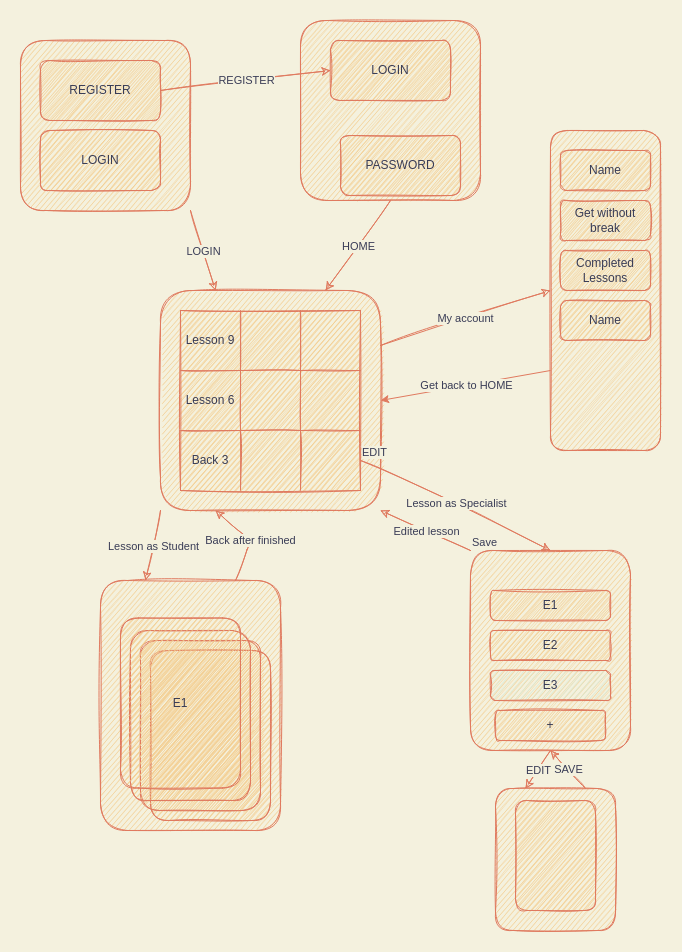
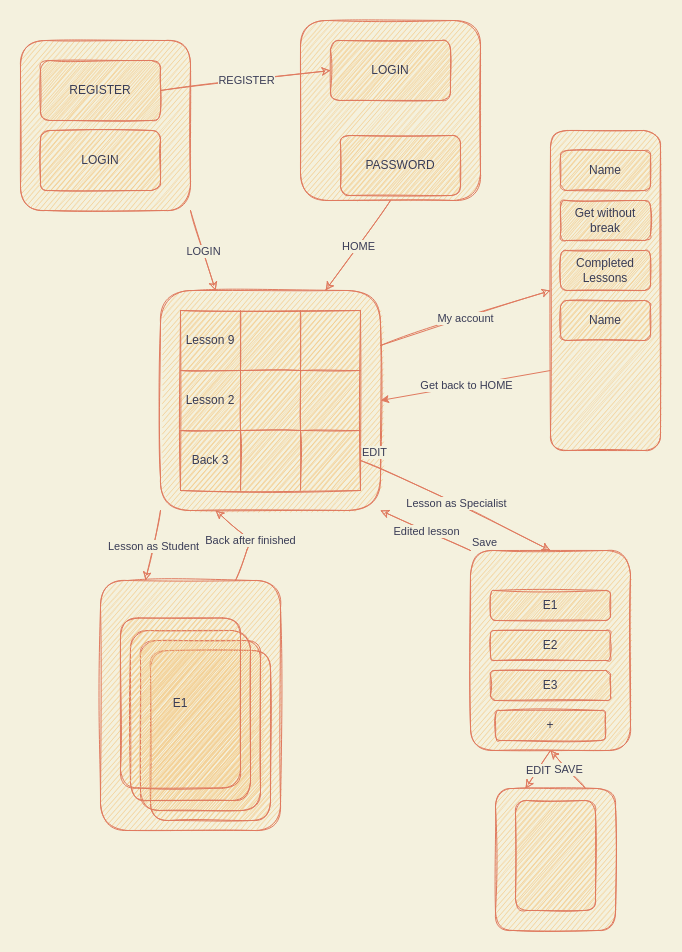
node "Lesson 6": label "Lesson 6" -> "Lesson 2"
node "E3": fillcolor #d5e8d4 -> #f2cc8f
